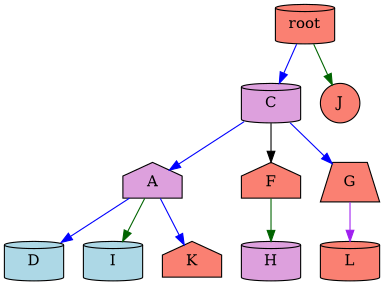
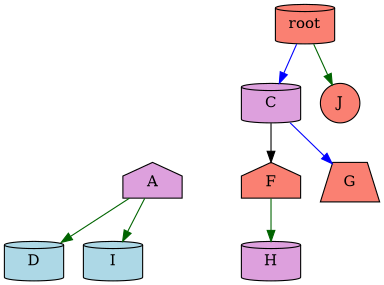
edge "C" -> "A": removed
edge "A" -> "D": color blue -> darkgreen
node "K": removed
node "L": removed
